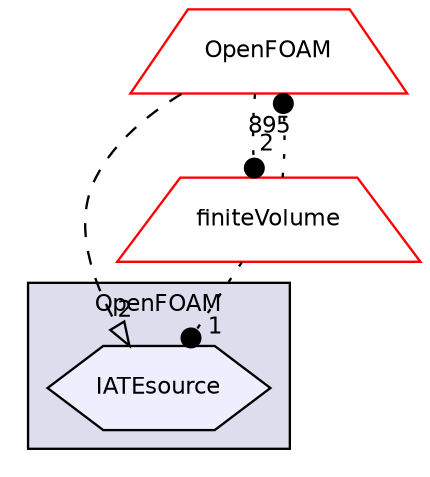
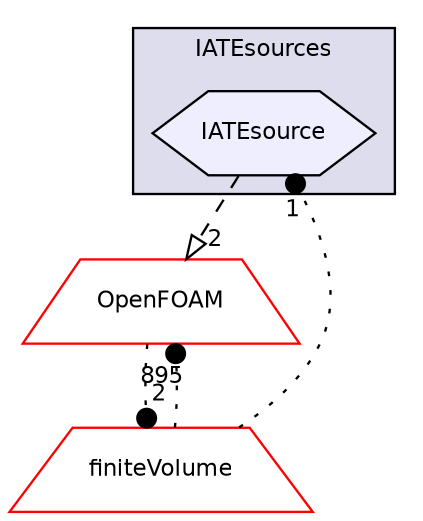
edge "OpenFOAM" -> "IATEsource": reversed
cluster "OpenFOAM": label "OpenFOAM" -> "IATEsources"
